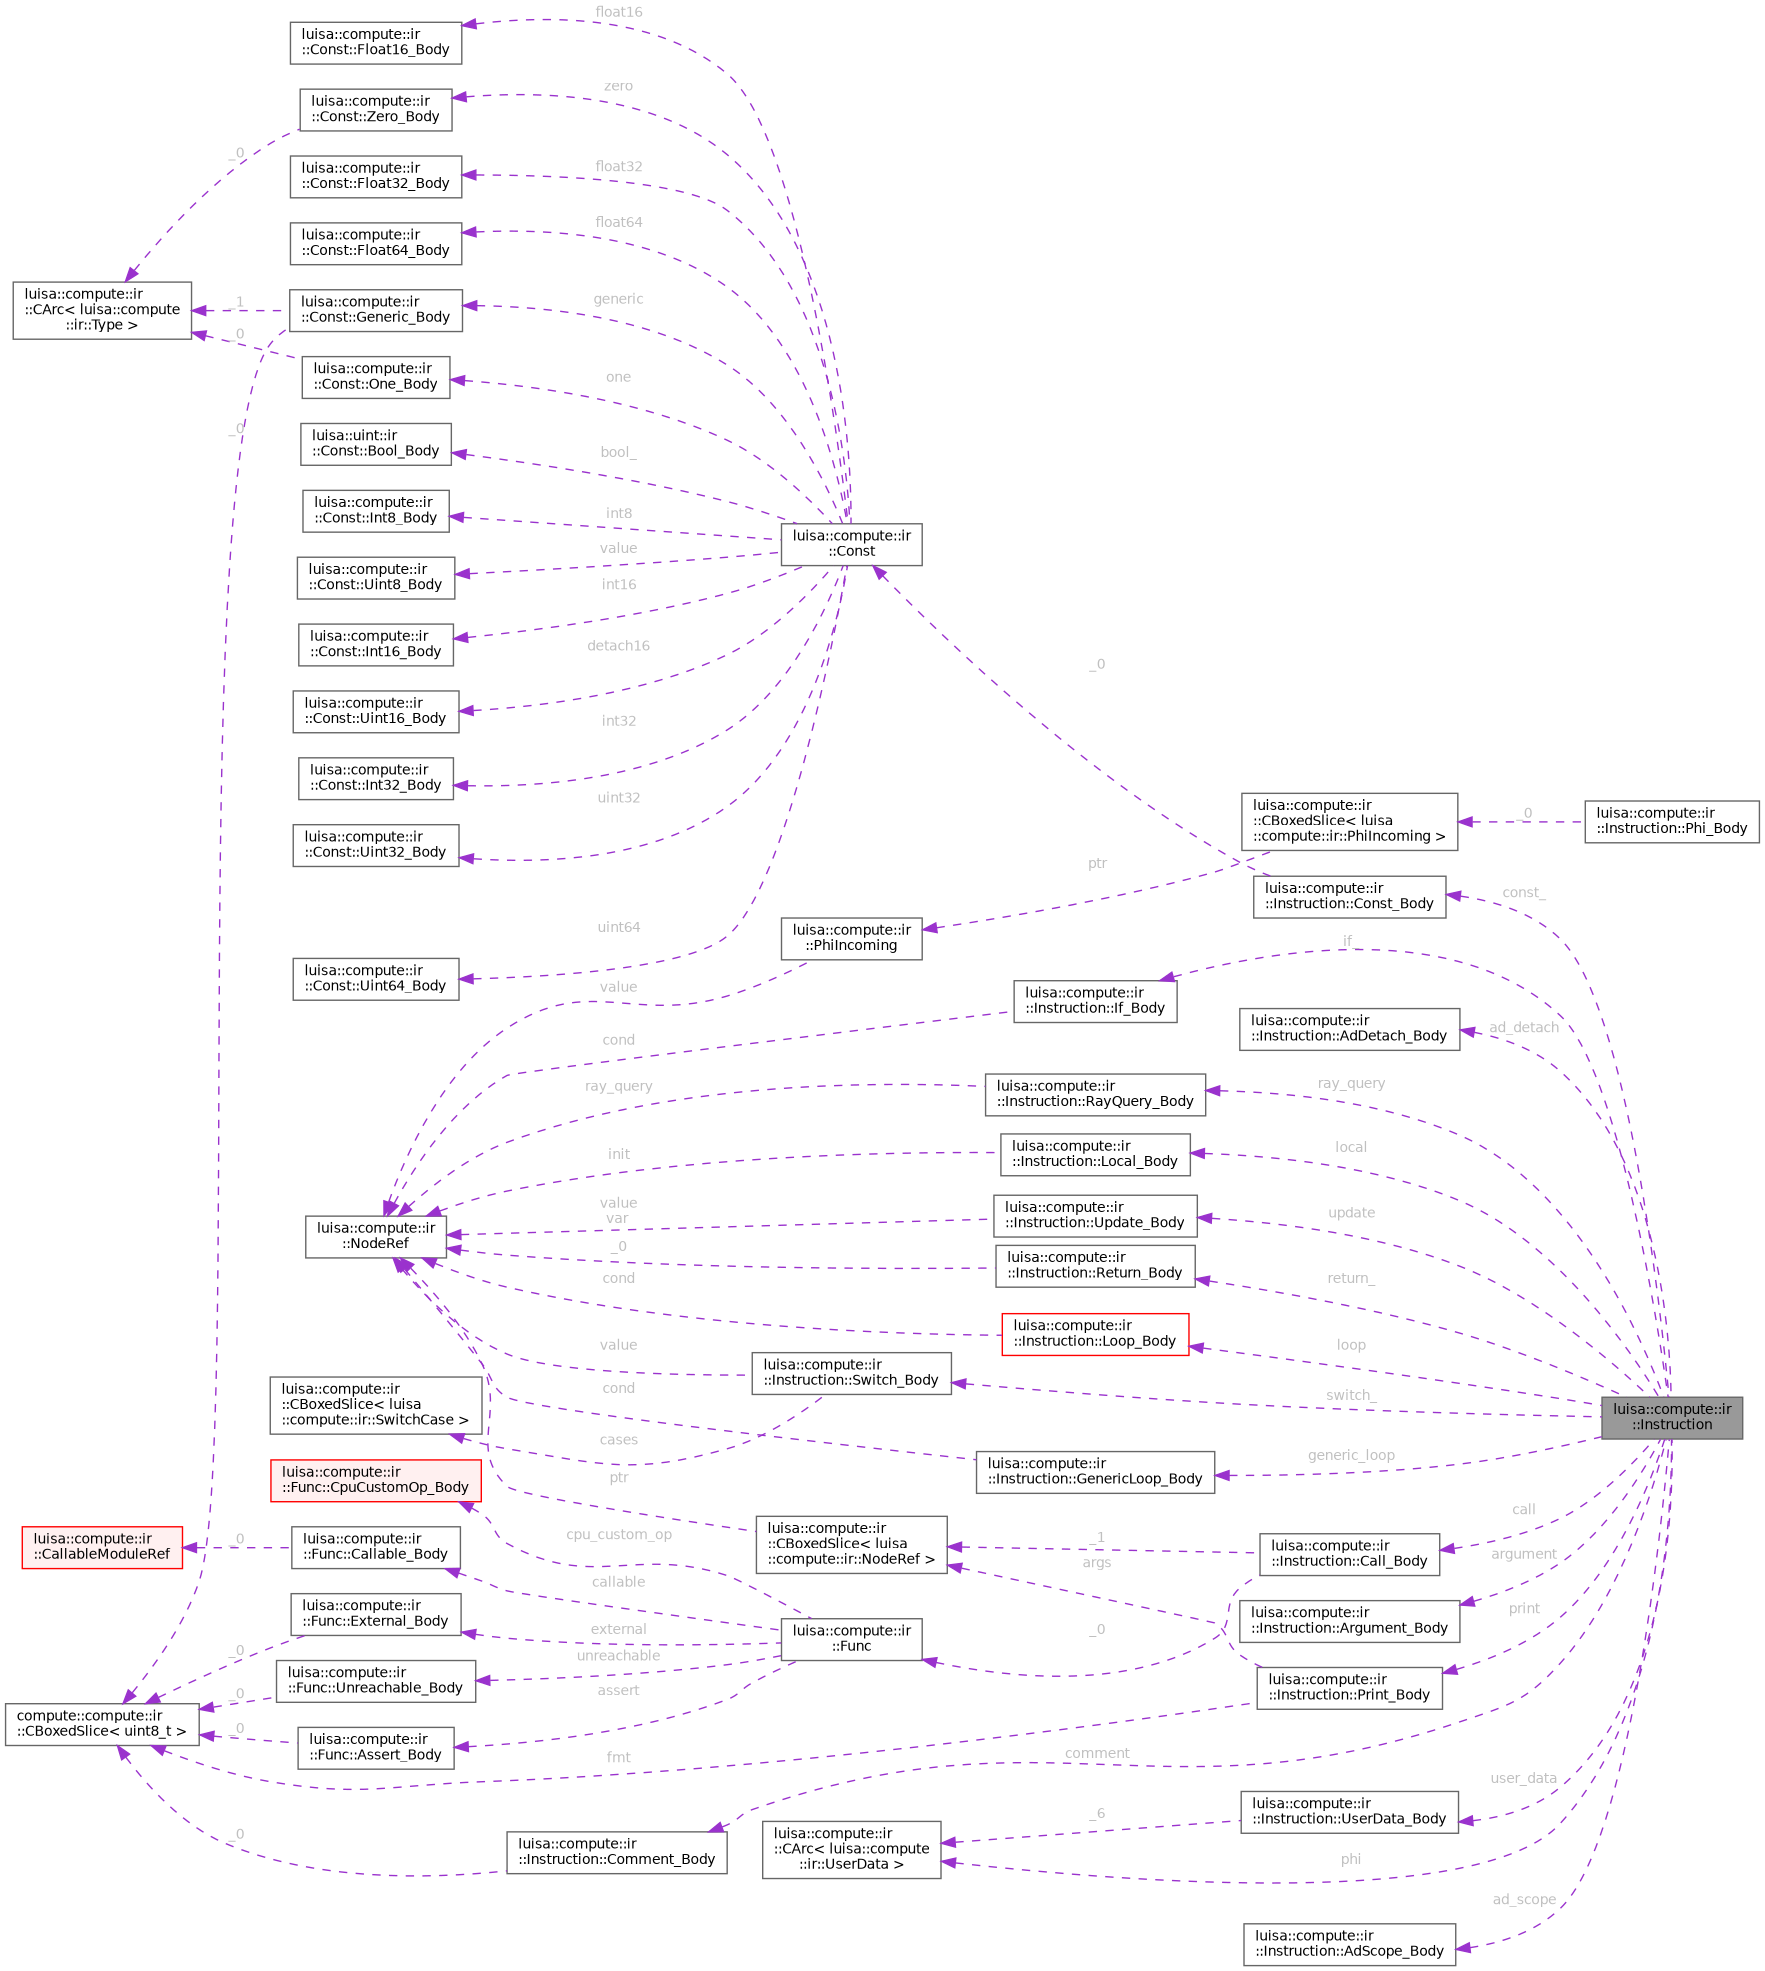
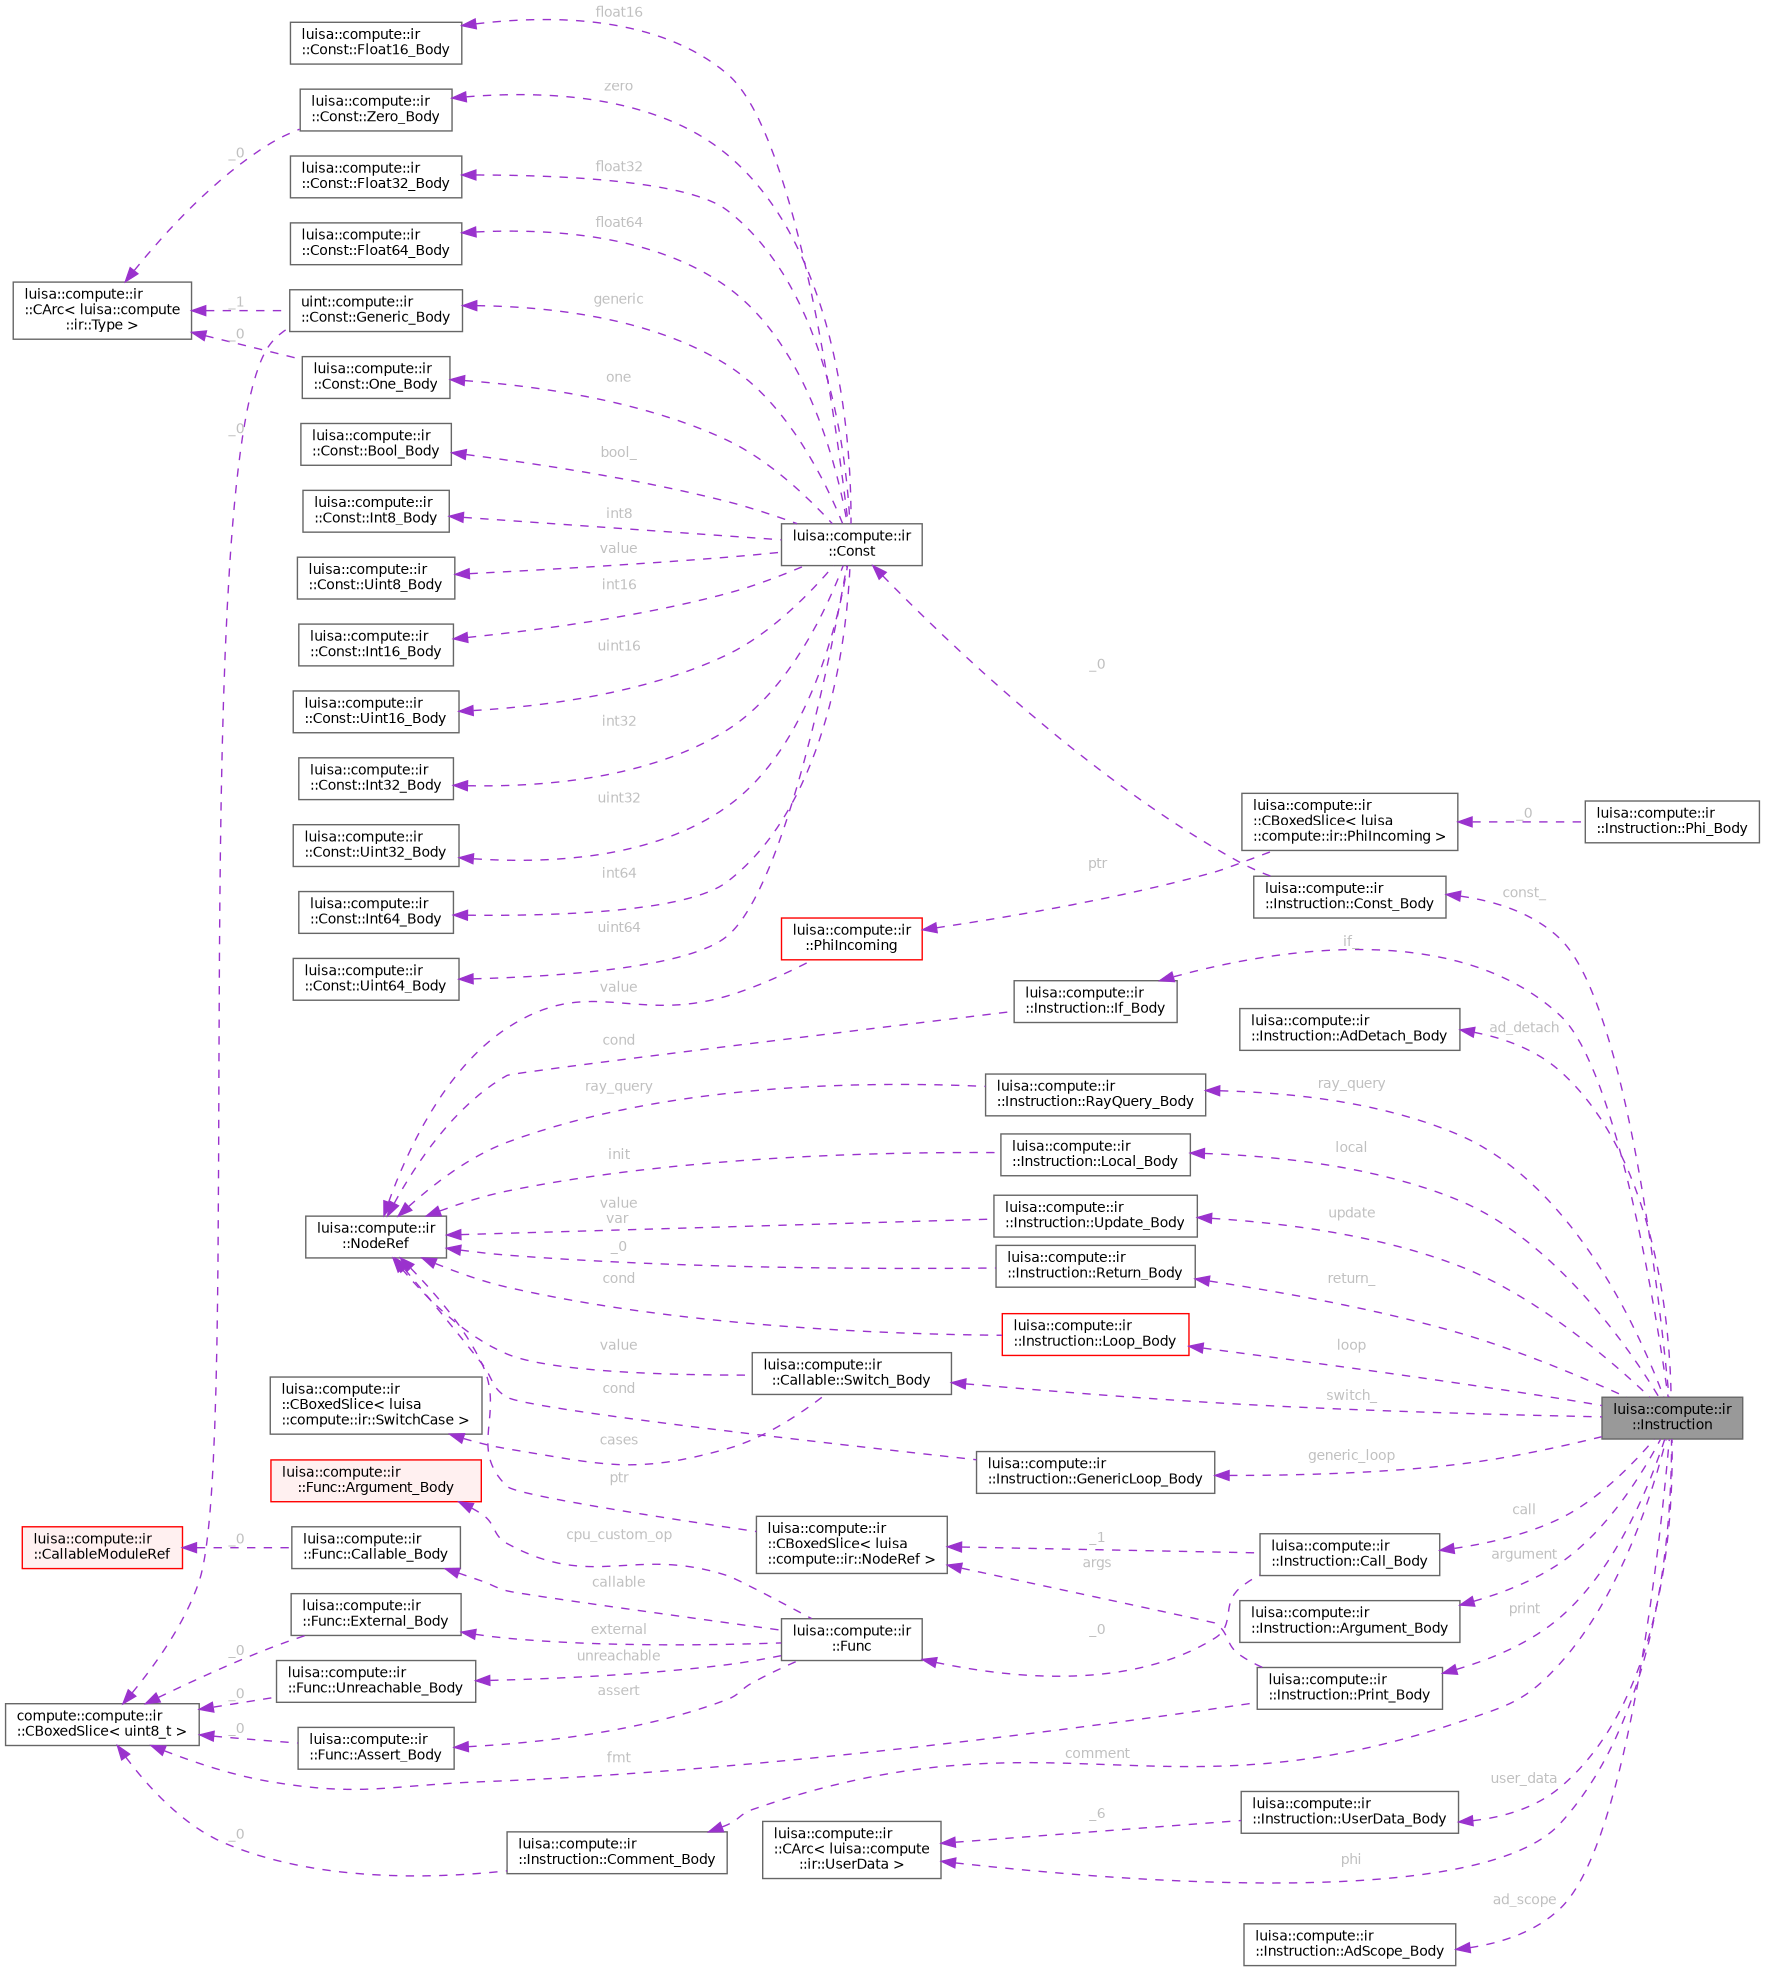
node "luisa::compute::ir ::Const::Generic_Body": label "luisa::compute::ir ::Const::Generic_Body" -> "uint::compute::ir ::Const::Generic_Body"
node "luisa::uint::ir ::Const::Bool_Body": label "luisa::uint::ir ::Const::Bool_Body" -> "luisa::compute::ir ::Const::Bool_Body"
edge "luisa::compute::ir ::Const" -> "luisa::compute::ir ::Const::Uint16_Body": label " detach16" -> " uint16"
node "luisa::compute::ir ::Const::Int64_Body": added
node "luisa::compute::ir ::PhiIncoming": color gray40 -> red
node "luisa::compute::ir ::Instruction::Switch_Body": label "luisa::compute::ir ::Instruction::Switch_Body" -> "luisa::compute::ir ::Callable::Switch_Body"
node "luisa::compute::ir ::Func::CpuCustomOp_Body": label "luisa::compute::ir ::Func::CpuCustomOp_Body" -> "luisa::compute::ir ::Func::Argument_Body"
